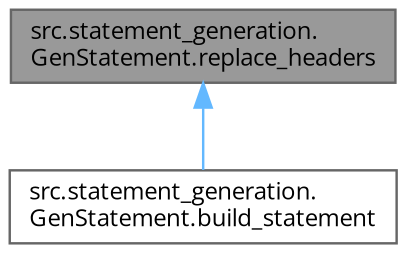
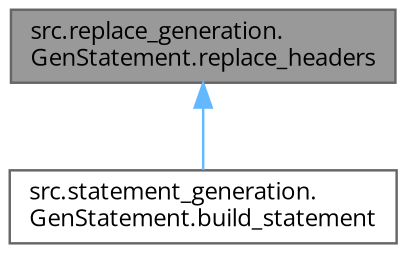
node "src.statement_generation. GenStatement.replace_headers": label "src.statement_generation. GenStatement.replace_headers" -> "src.replace_generation. GenStatement.replace_headers"
